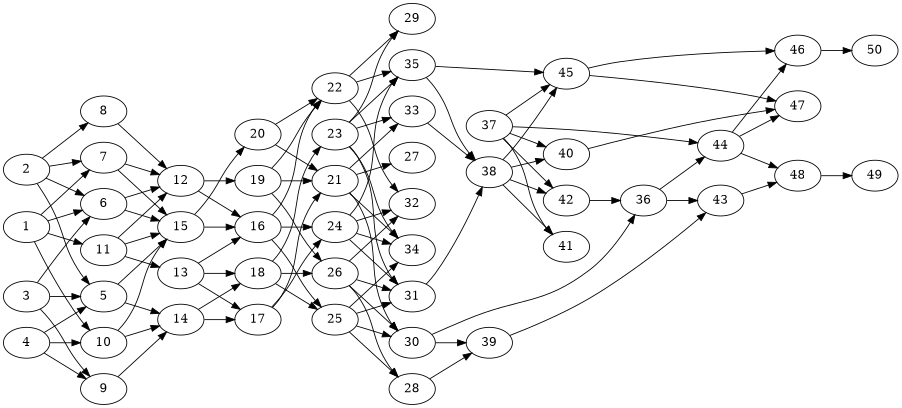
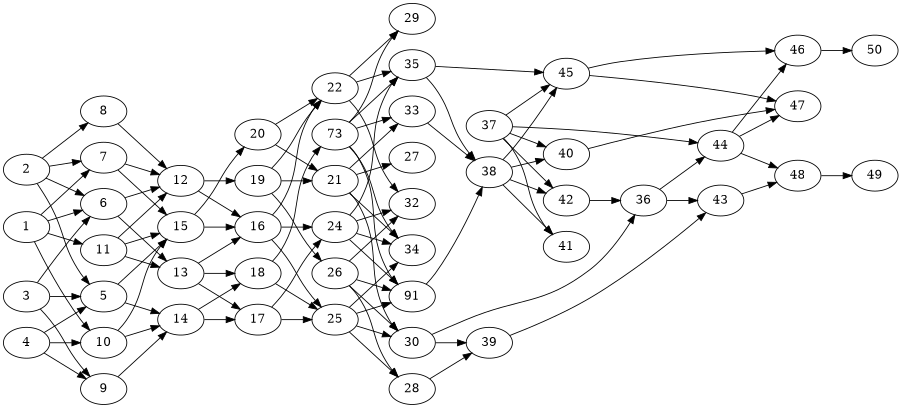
node "23": label "23" -> "73"
edge "6" -> "15": now "6" -> "13"
edge "17" -> "21": now "17" -> "25"
edge "18" -> "26": removed
node "31": label "31" -> "91"
